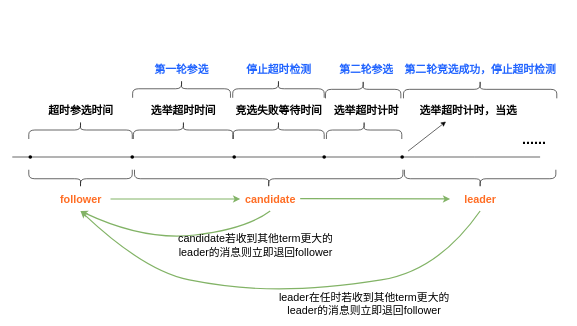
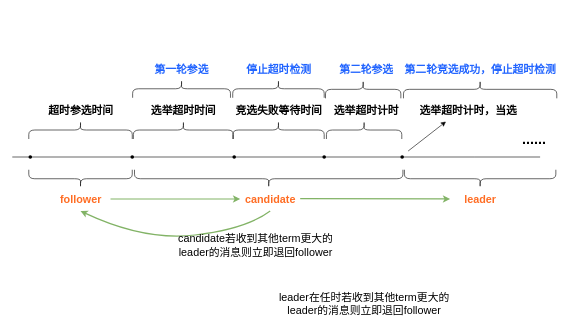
edge "leader" -> "follower": removed
